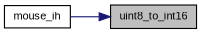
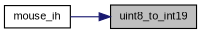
node "uint8_to_int16": label "uint8_to_int16" -> "uint8_to_int19"
